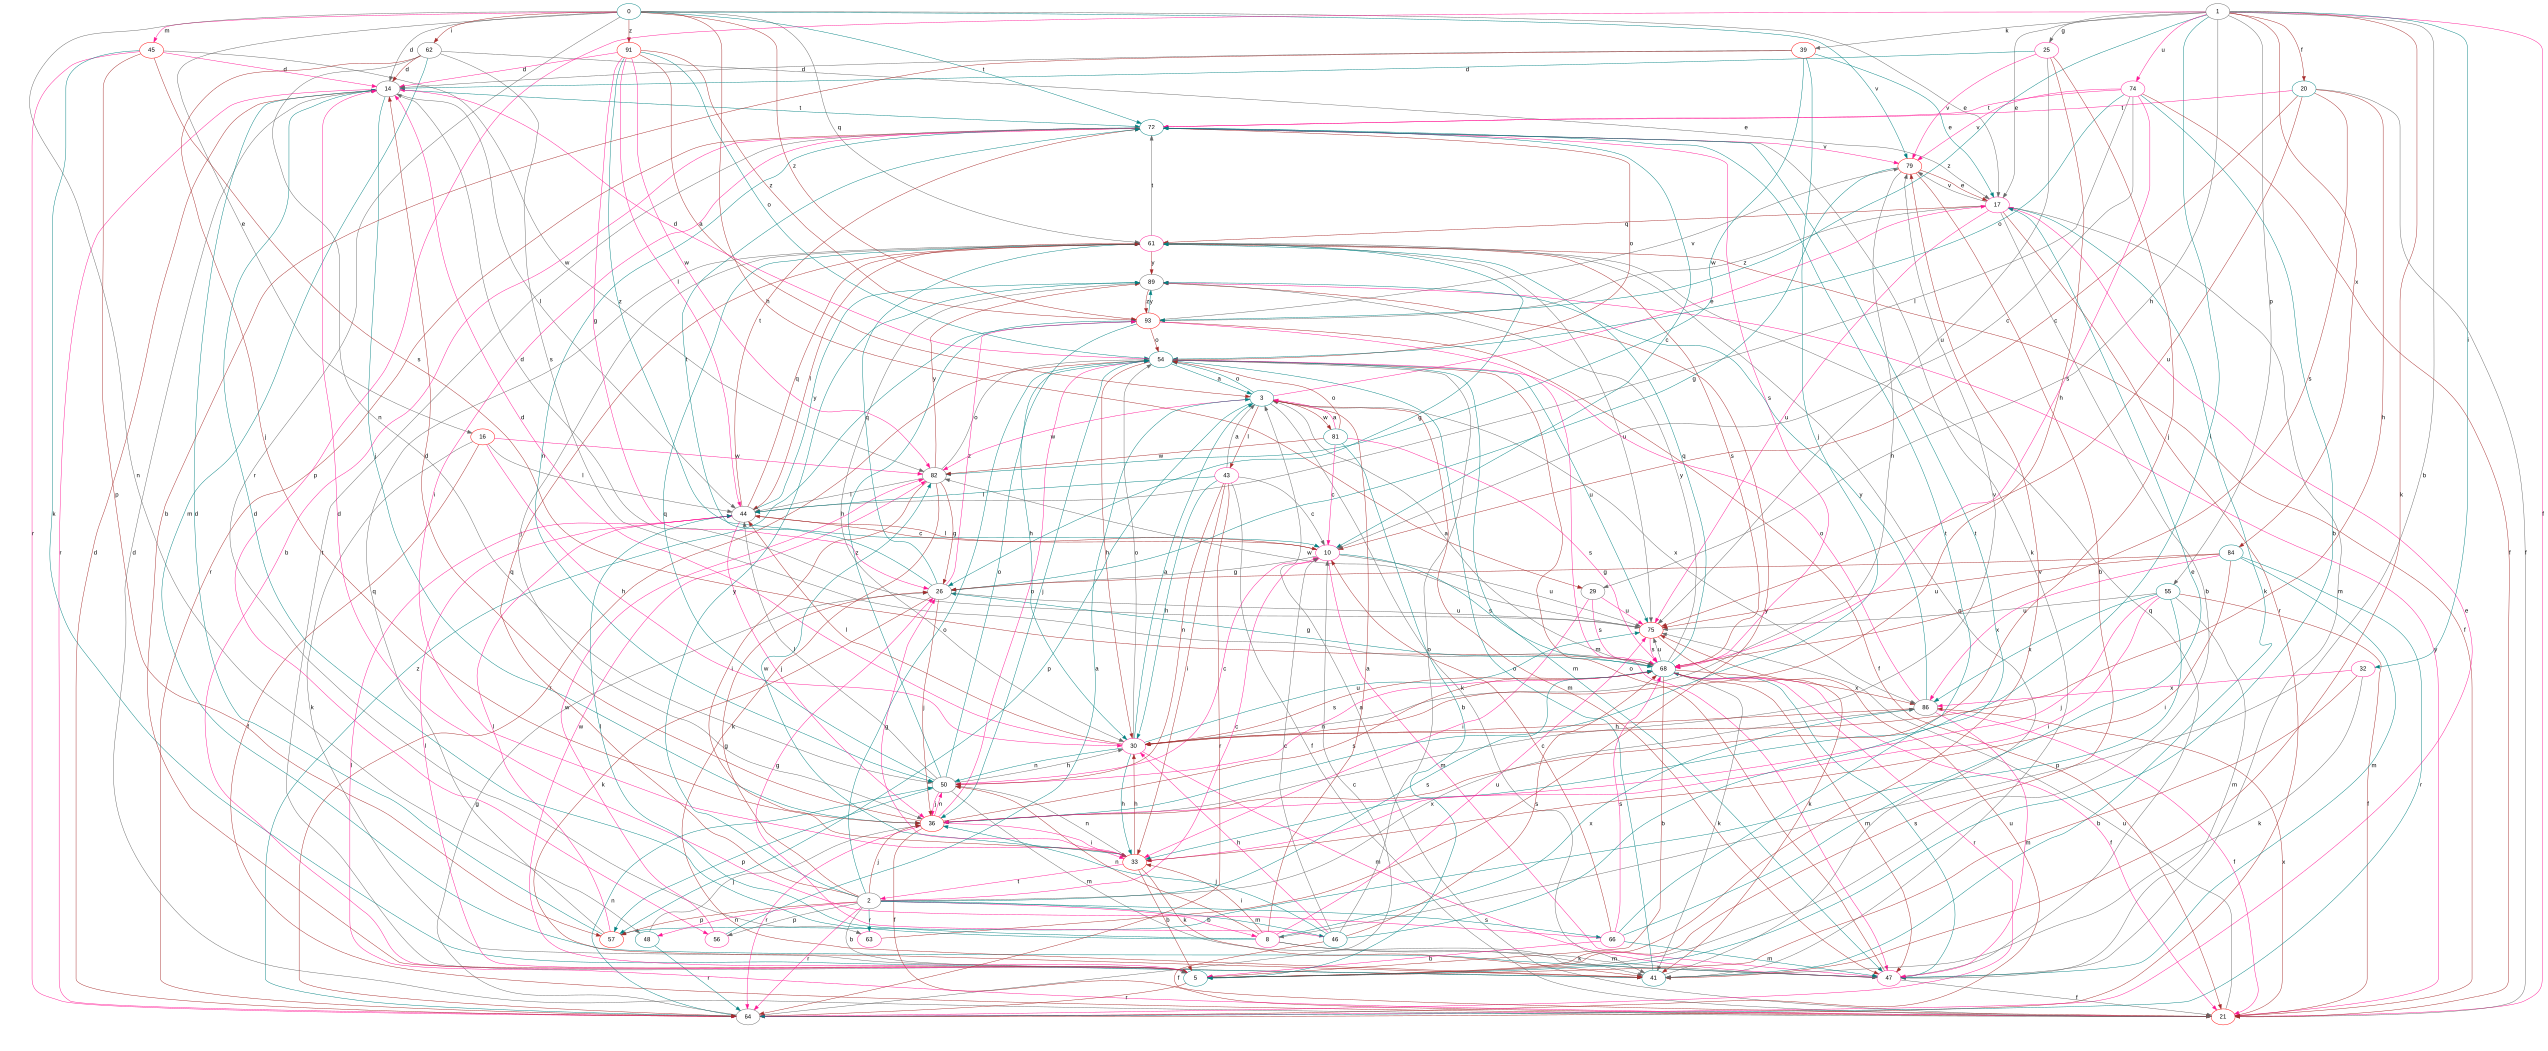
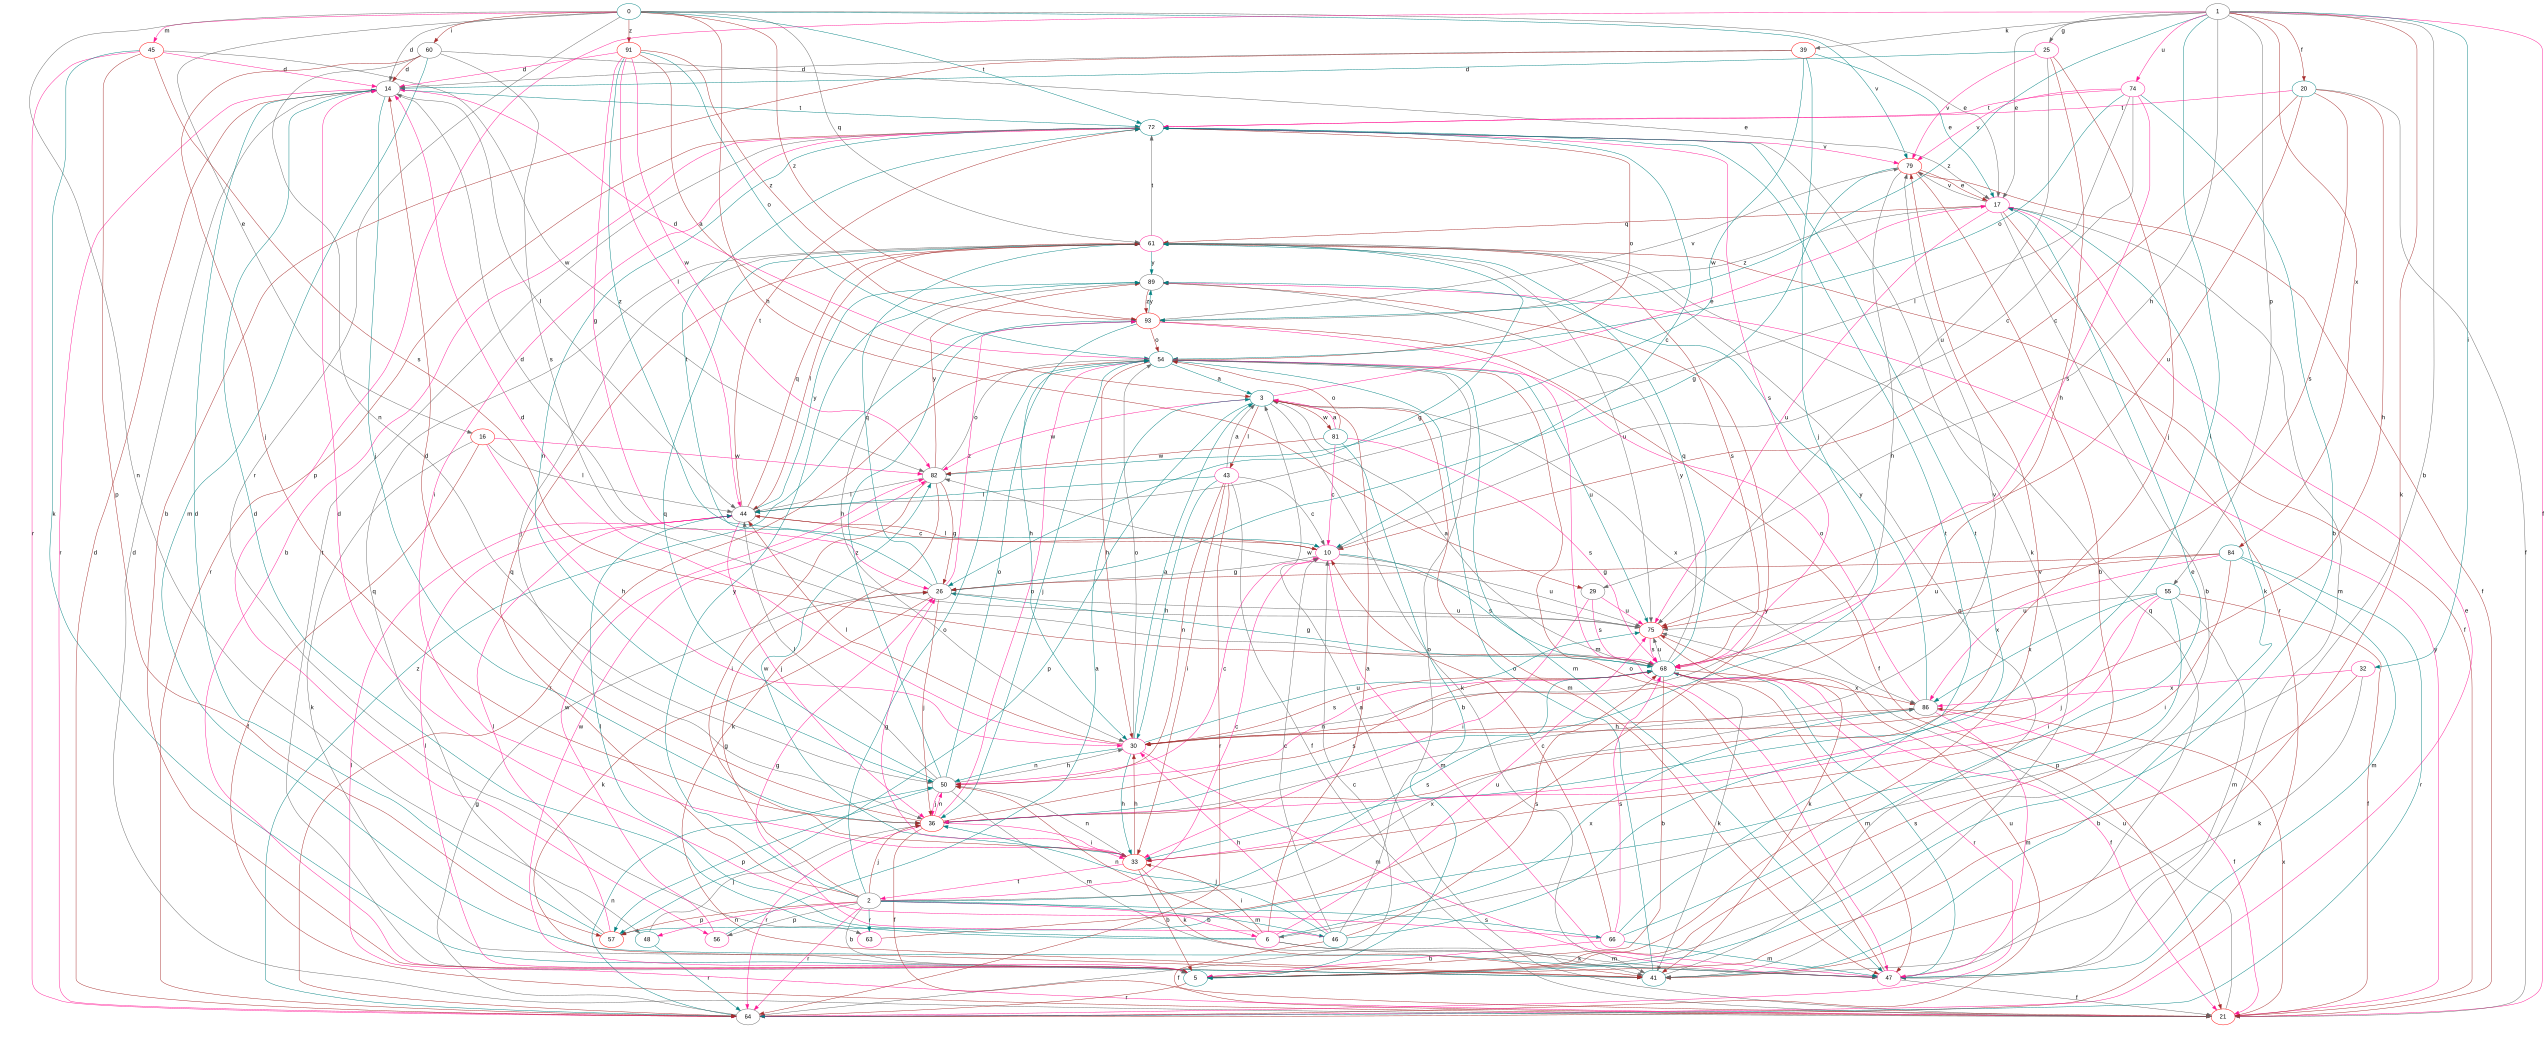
node "62": label "62" -> "60"
edge "61" -> "89": color brown -> teal
edge "3" -> "54": removed, label "o"
edge "74" -> "21": now "79" -> "21"
node "8": label "8" -> "6"
